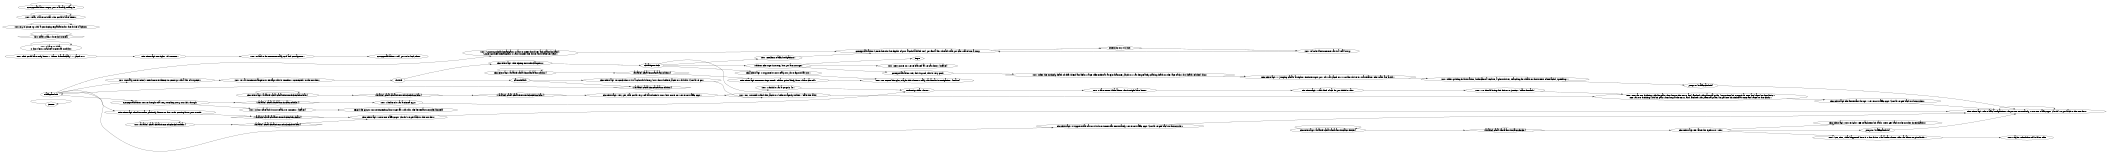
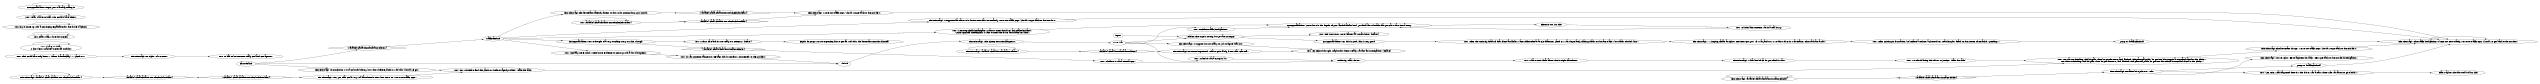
node "You: That's okay, I love shit stories.": shape diamond -> ellipse
node "Rhetoric: No, it's shit.": shape diamond -> ellipse
node "Conceptualization: Well, you're in luck, then.": removed
node "input": shape diamond -> ellipse
edge "Volition: The urge is strong, but you are stronger." -> "input": reversed
node "canalsignswitch": label "canalsignswitch" -> "somewhat"
edge "whohub" -> "carmodelhub": reversed
node "START": removed
node "You: Maybe I shouldn't tell it if it's shit.": label "You: Maybe I shouldn't tell it if it's shit." -> "That: Maybe I shouldn't tell it if it's shit."
